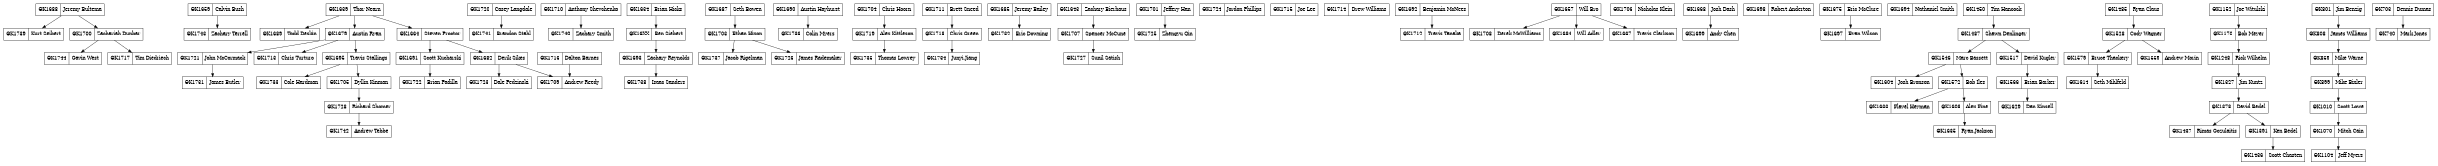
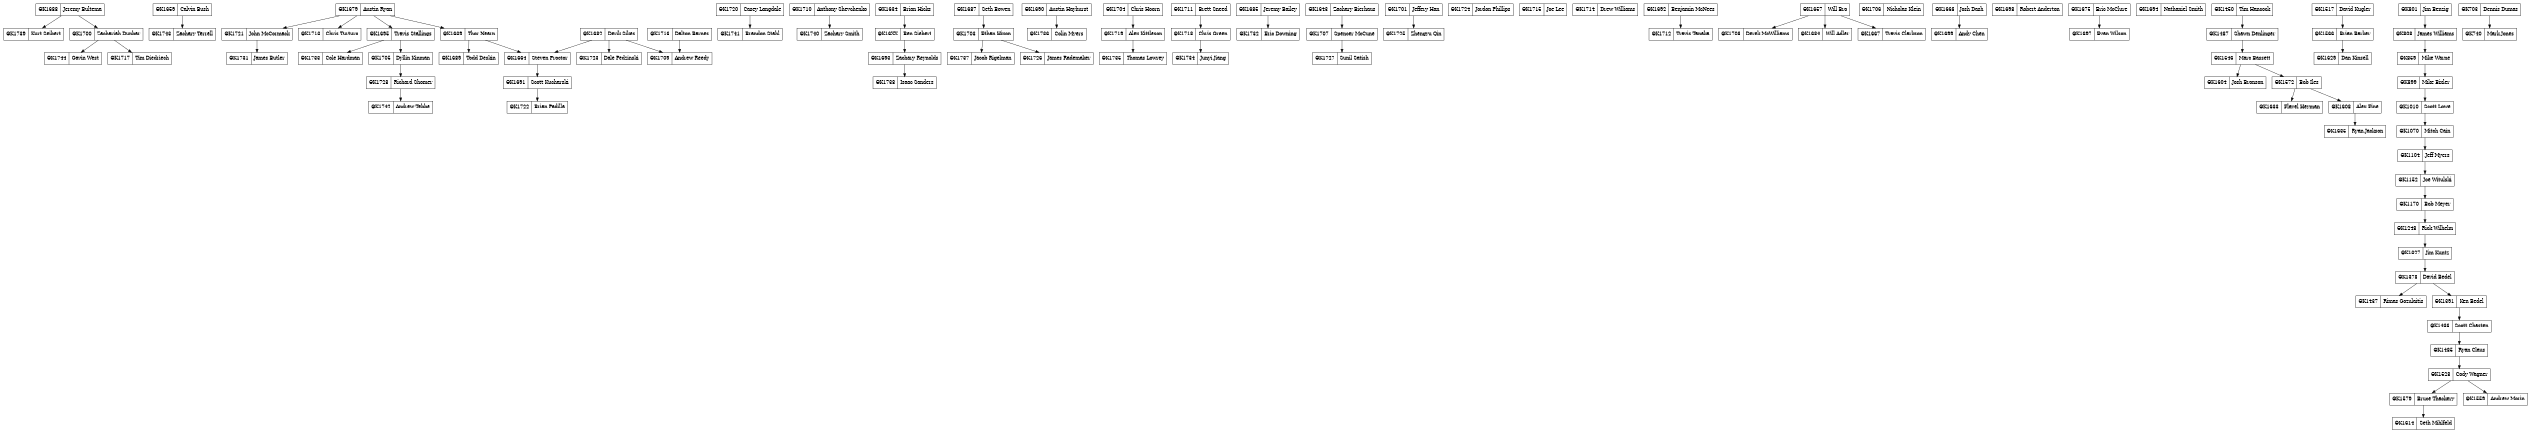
edge "ΘK1639" -> "ΘK1679": reversed
edge "ΘK1487" -> "ΘK1517": removed
edge "ΘK1664" -> "ΘK1682": reversed
edge "ΘK1104" -> "ΘK1152": added
edge "ΘK1436" -> "ΘK1485": added
